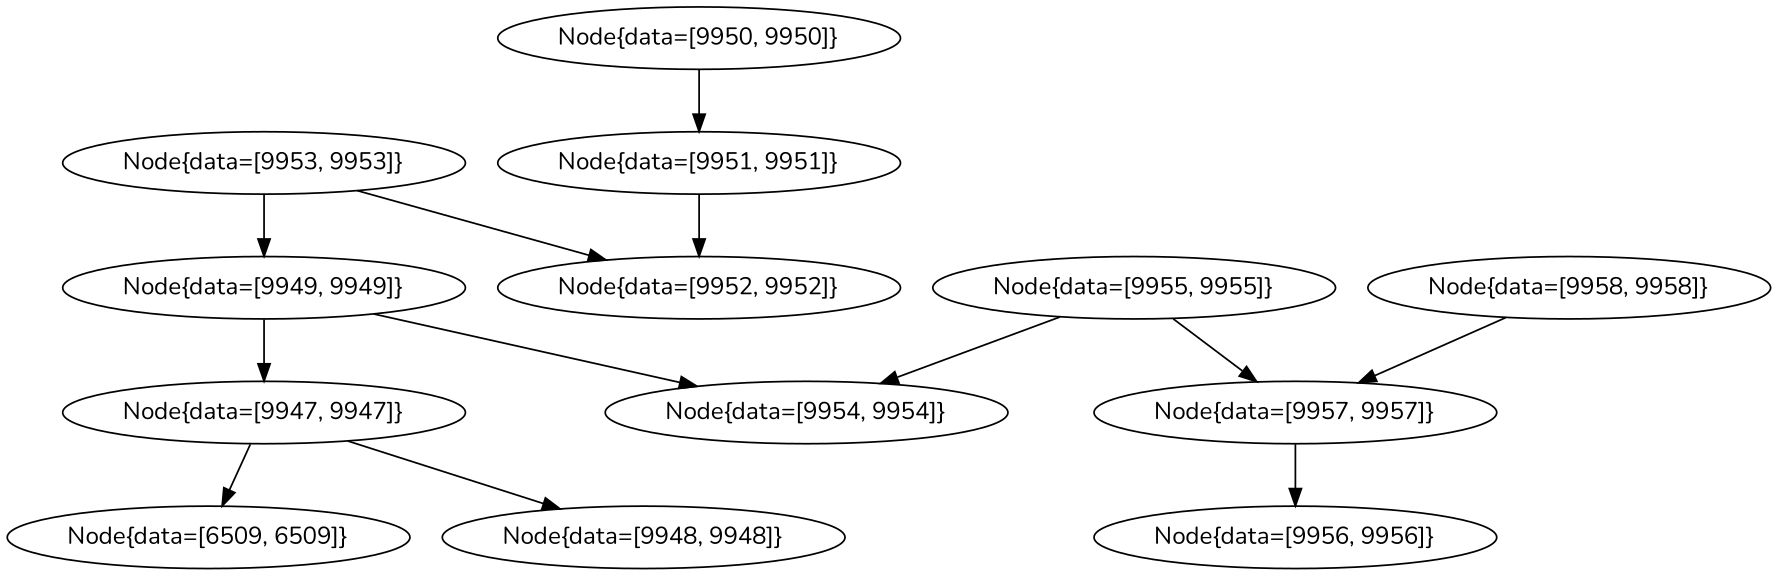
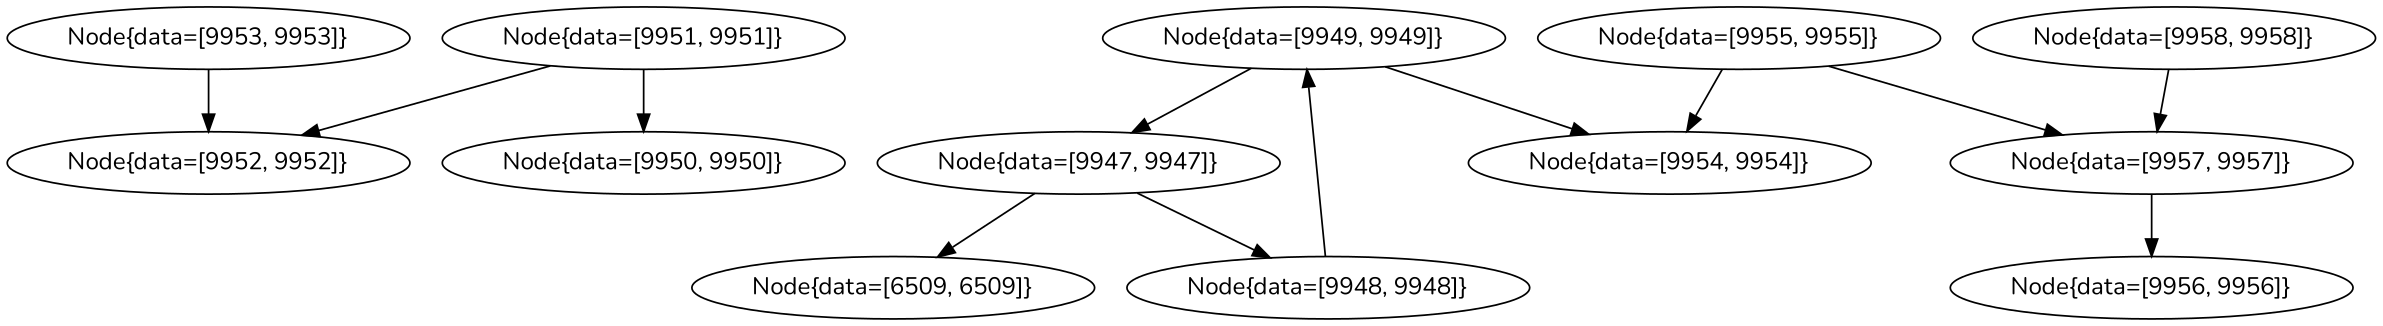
edge "Node{data=[9950, 9950]}" -> "Node{data=[9951, 9951]}": reversed
edge "Node{data=[9953, 9953]}" -> "Node{data=[9949, 9949]}": now "Node{data=[9948, 9948]}" -> "Node{data=[9949, 9949]}"
